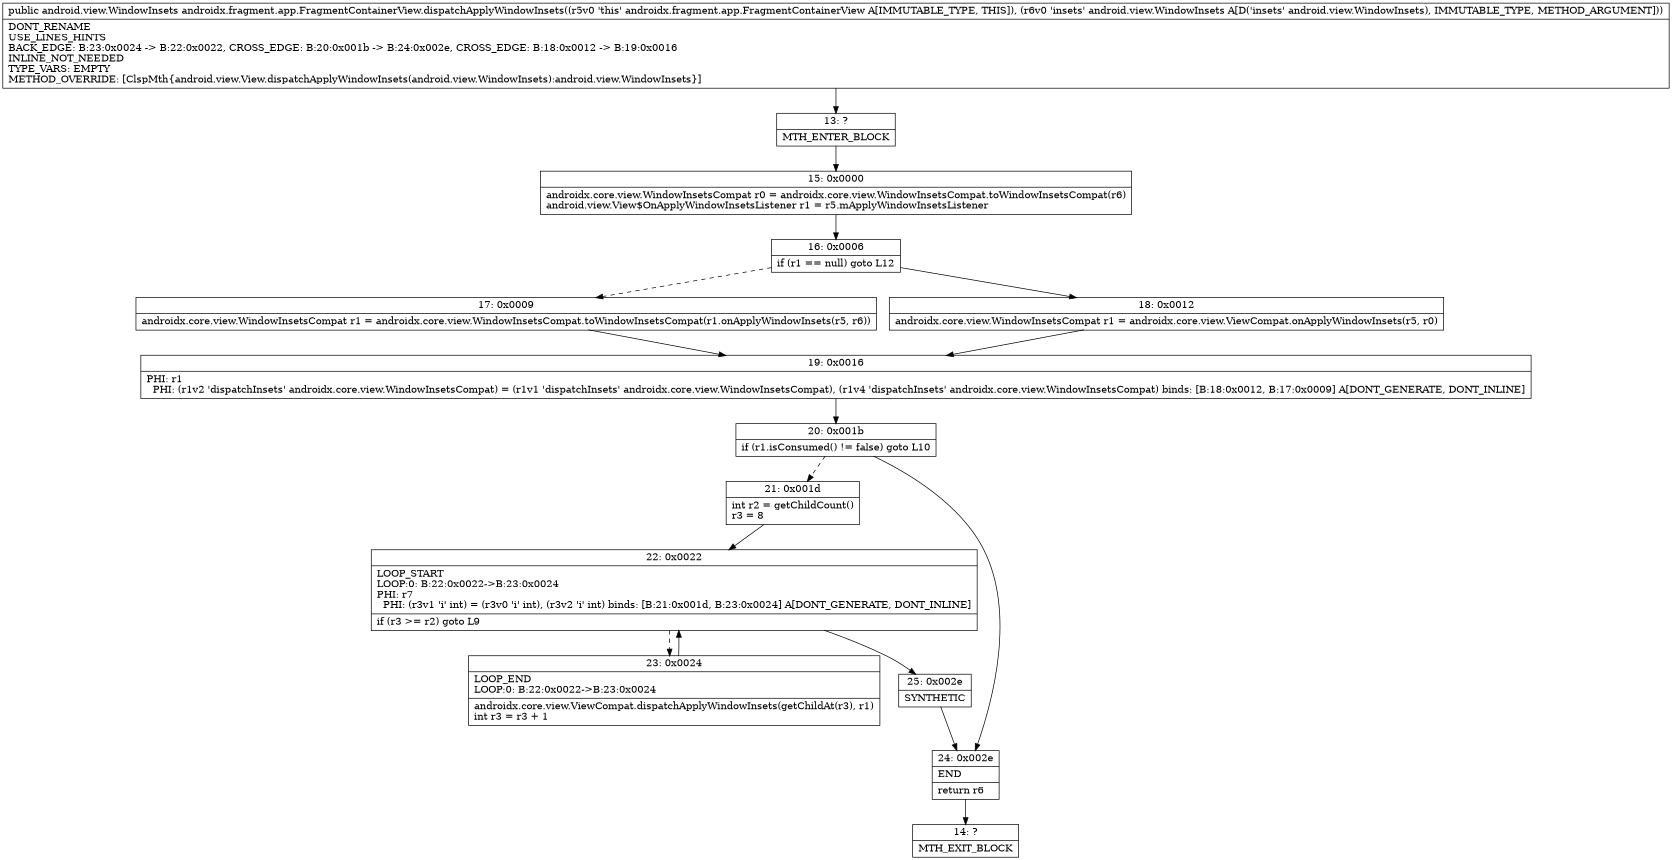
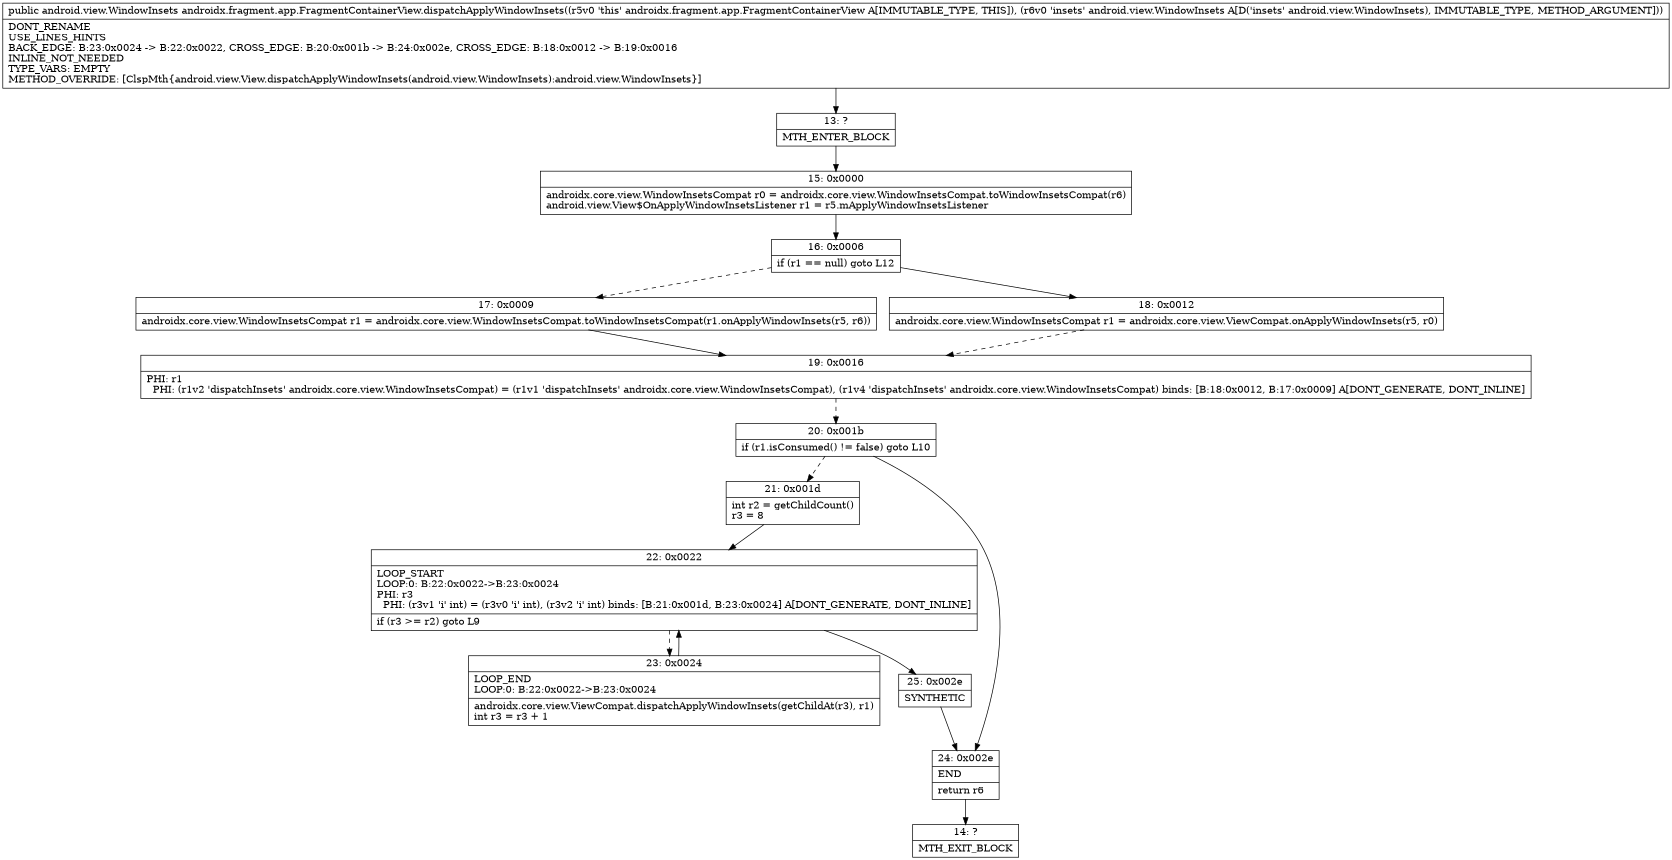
edge "18: 0x0012" -> "19: 0x0016": style solid -> dashed
edge "19: 0x0016" -> "20: 0x001b": style solid -> dashed
node "22: 0x0022": text "PHI: r7" -> "PHI: r3"
